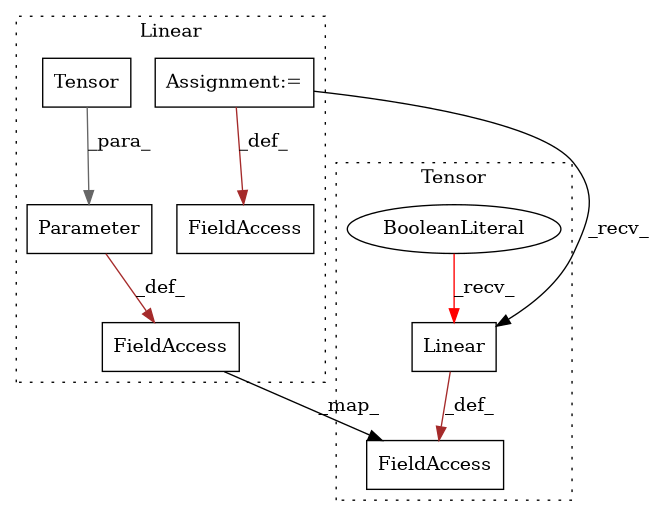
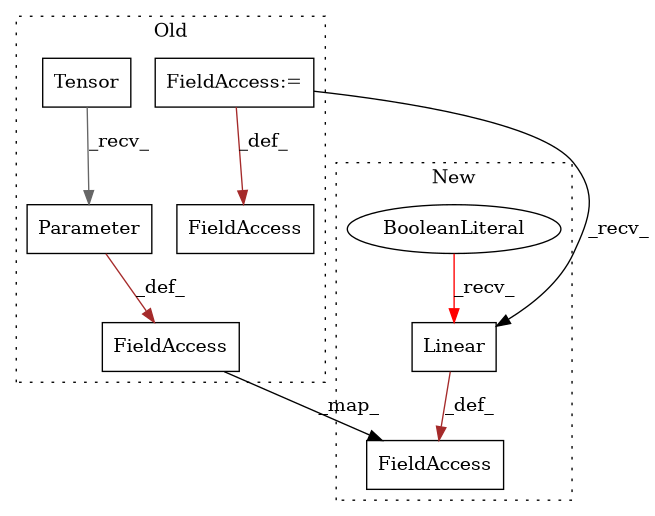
cluster "Linear": label "Linear" -> "Old"
node "Assignment:=": label "Assignment:=" -> "FieldAccess:="
edge "Tensor" -> "Parameter": label "_para_" -> "_recv_"
cluster "Tensor": label "Tensor" -> "New"
